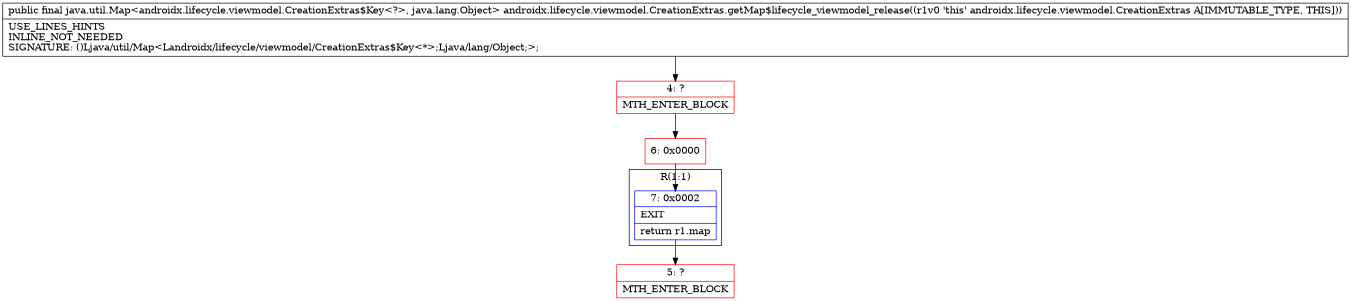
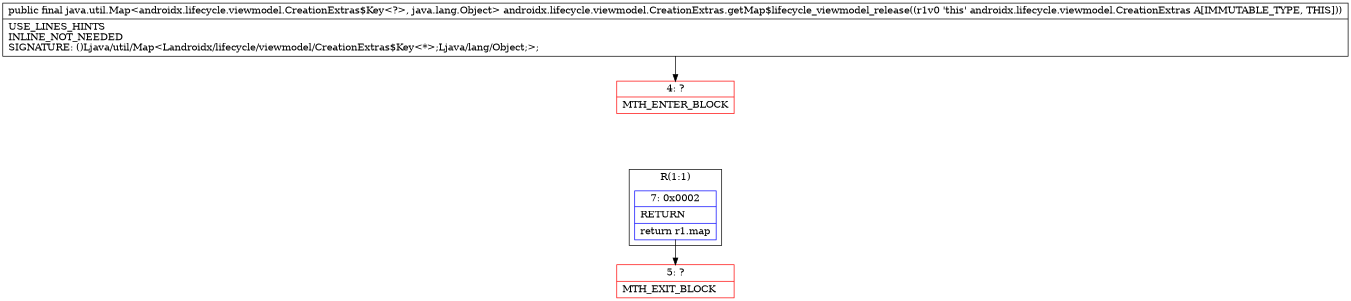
node "6: 0x0000": removed
node "7: 0x0002": text "EXIT" -> "RETURN"
node "5: ?": text "MTH_ENTER_BLOCK" -> "MTH_EXIT_BLOCK"
